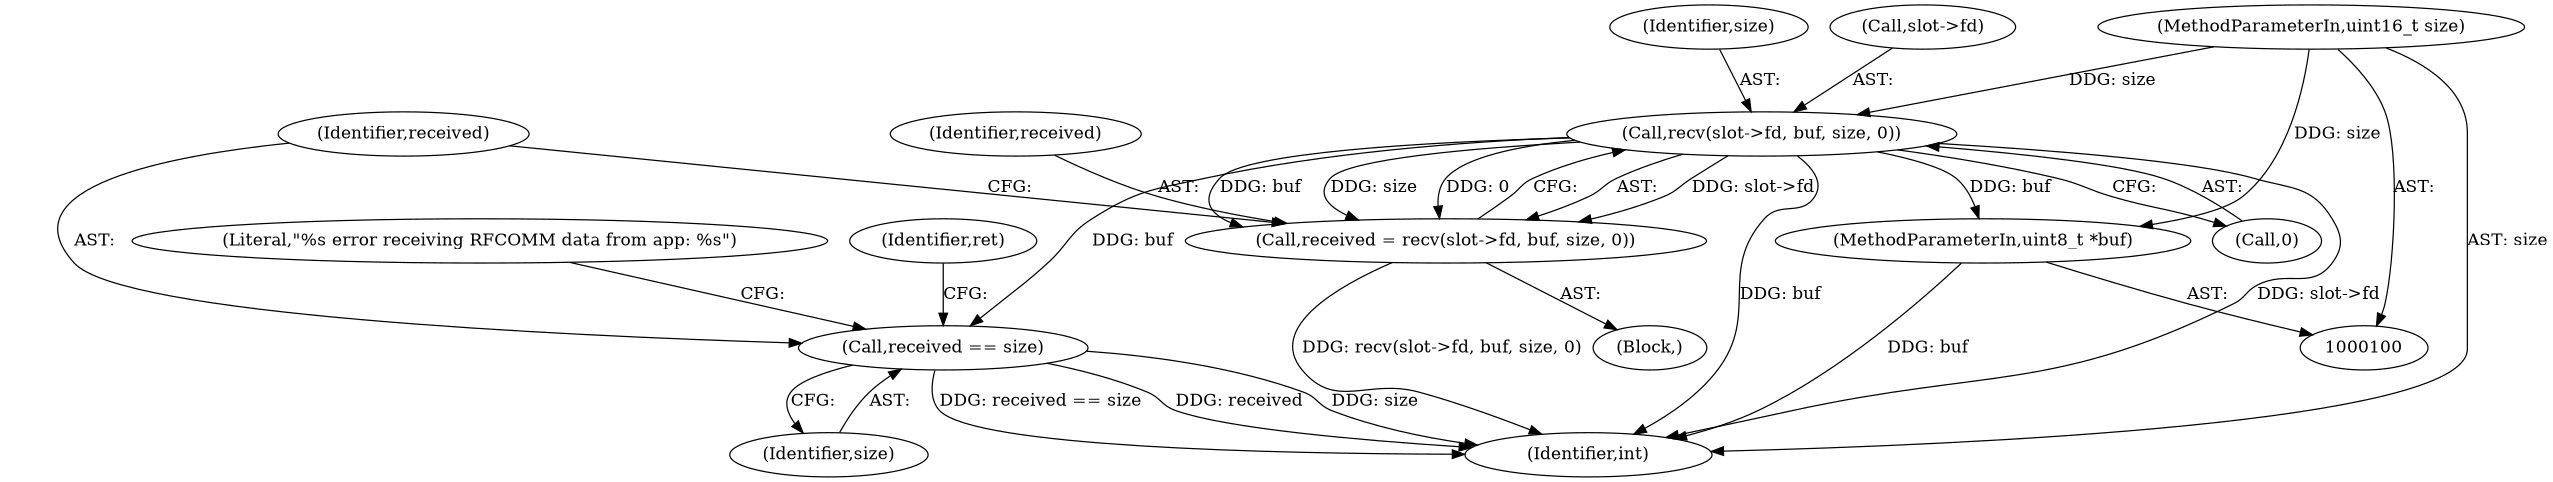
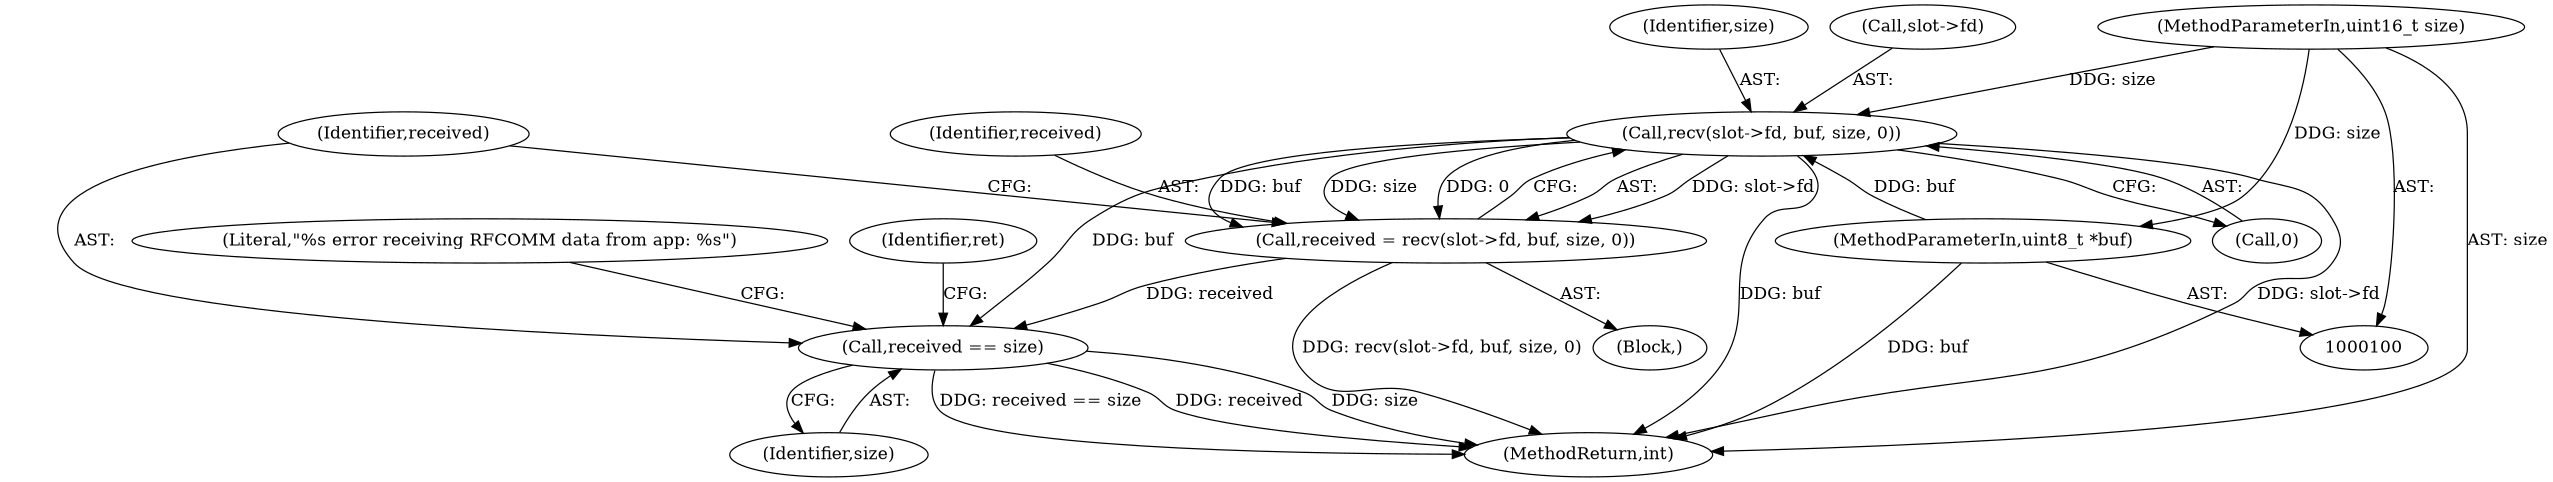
edge "(Call,recv(slot->fd, buf, size, 0))" -> "(MethodParameterIn,uint8_t *buf)": reversed
edge "(Call,received = recv(slot->fd, buf, size, 0))" -> "(Call,received == size)": added, label "DDG: received"
node "(Identifier,int)": label "(Identifier,int)" -> "(MethodReturn,int)"
